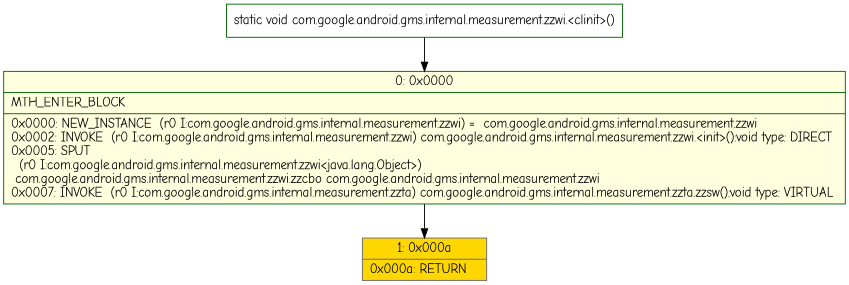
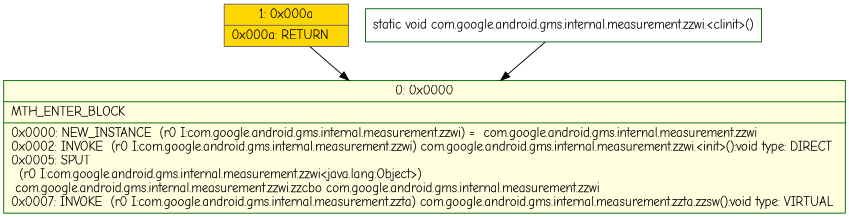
edge "0: 0x0000" -> "1: 0x000a": reversed
